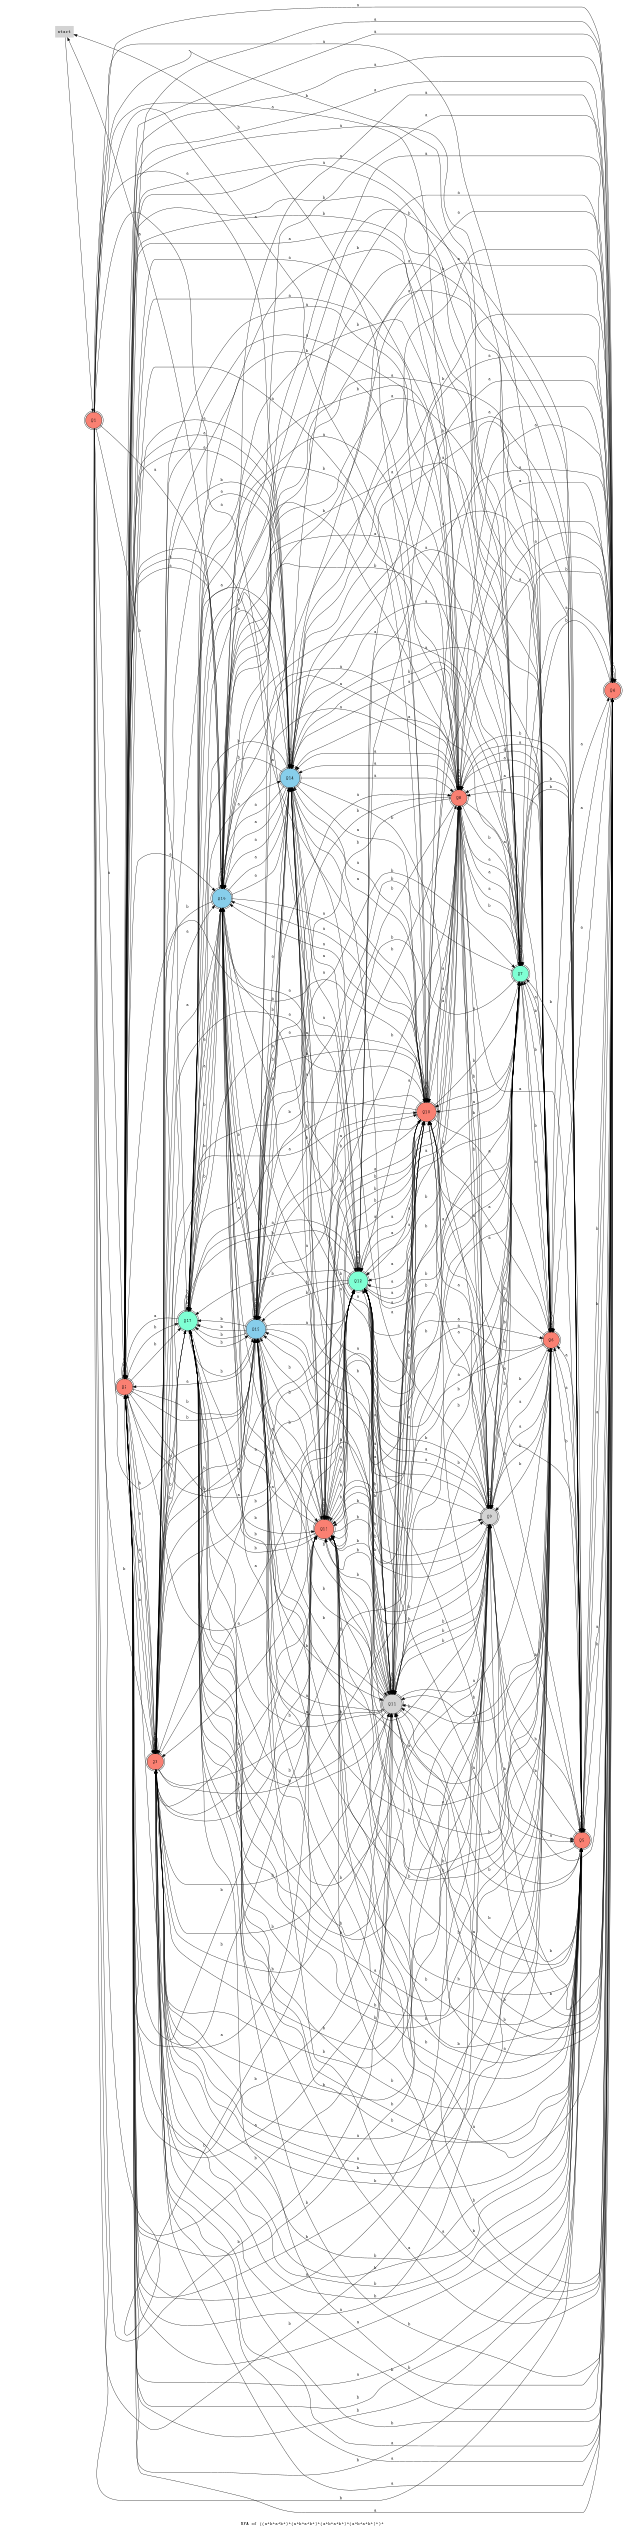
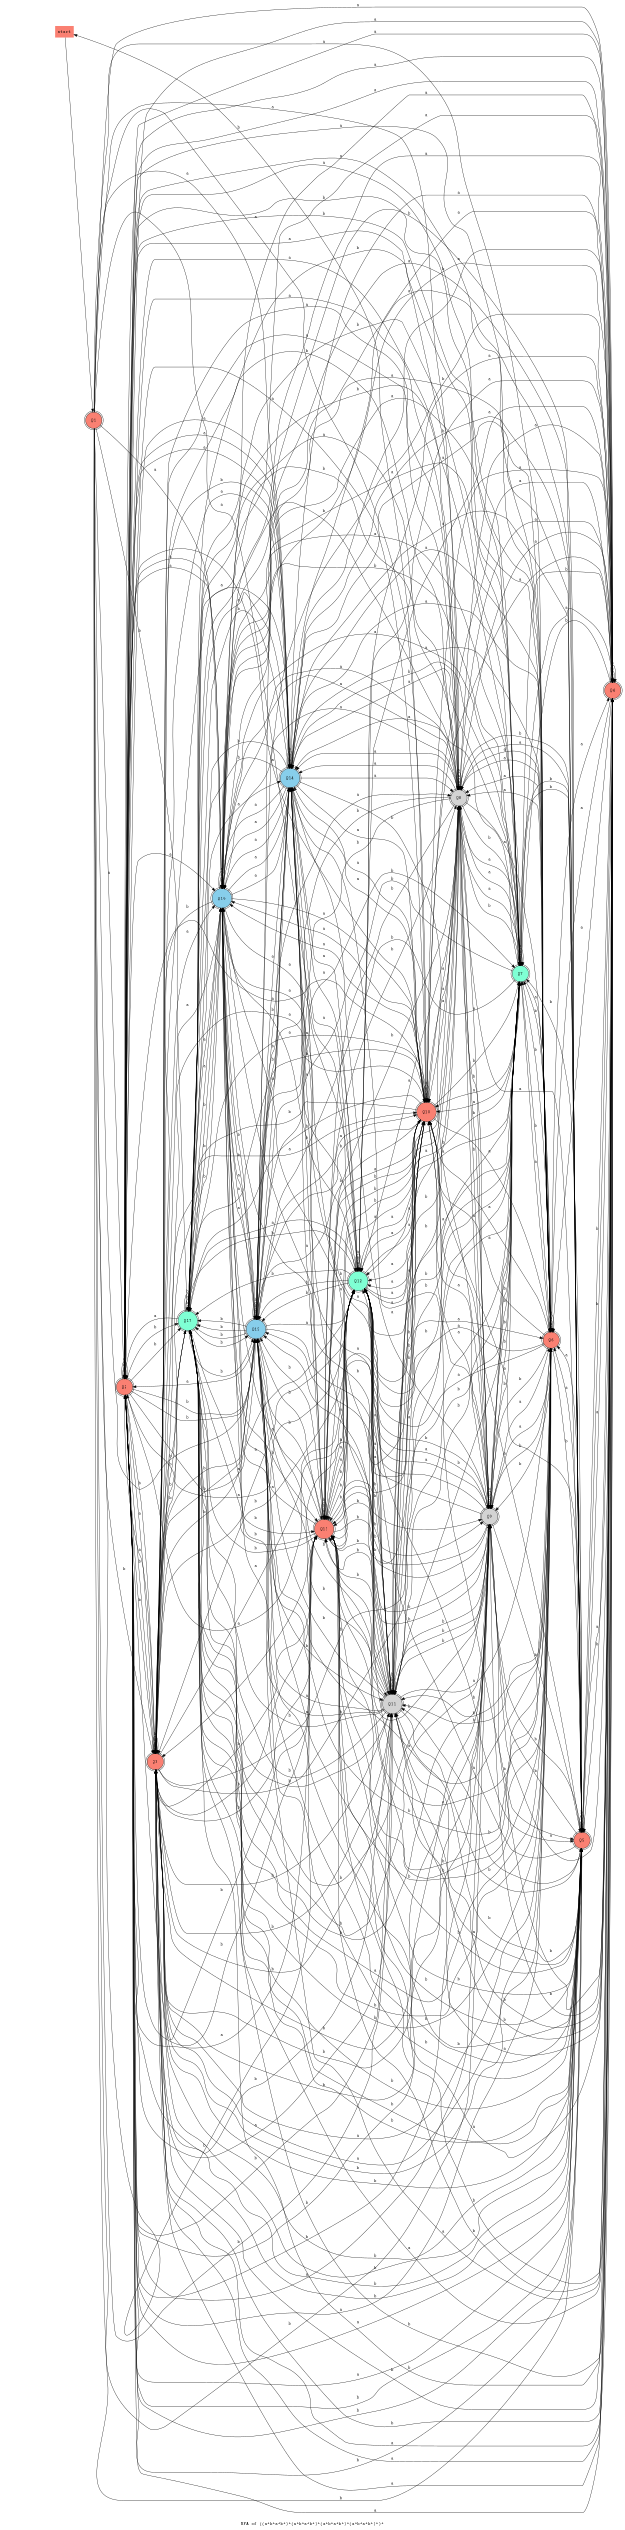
node "start": fillcolor lightgrey -> salmon
edge "Q1" -> "Q7": removed, label "b"
edge "Q16" -> "start": now "Q16" -> "Q12"
node "Q8": fillcolor salmon -> lightgrey
